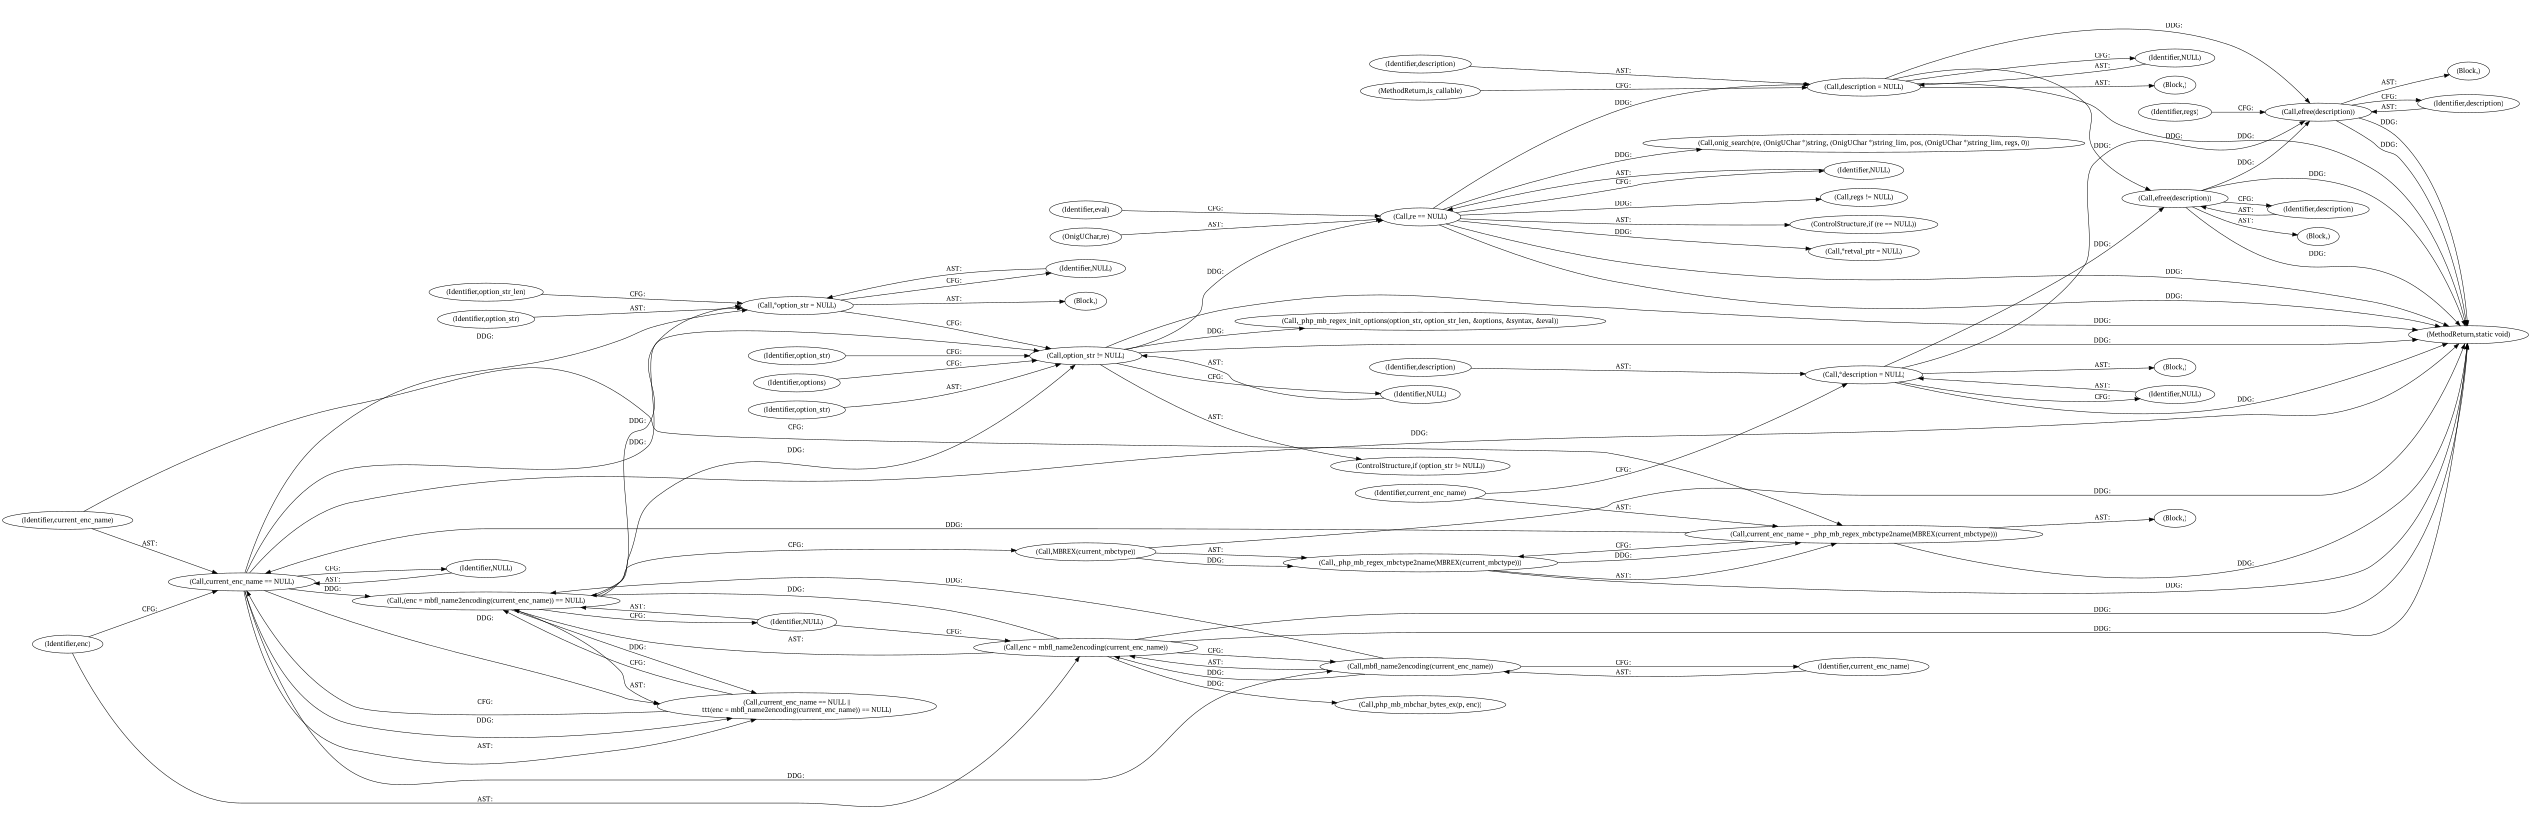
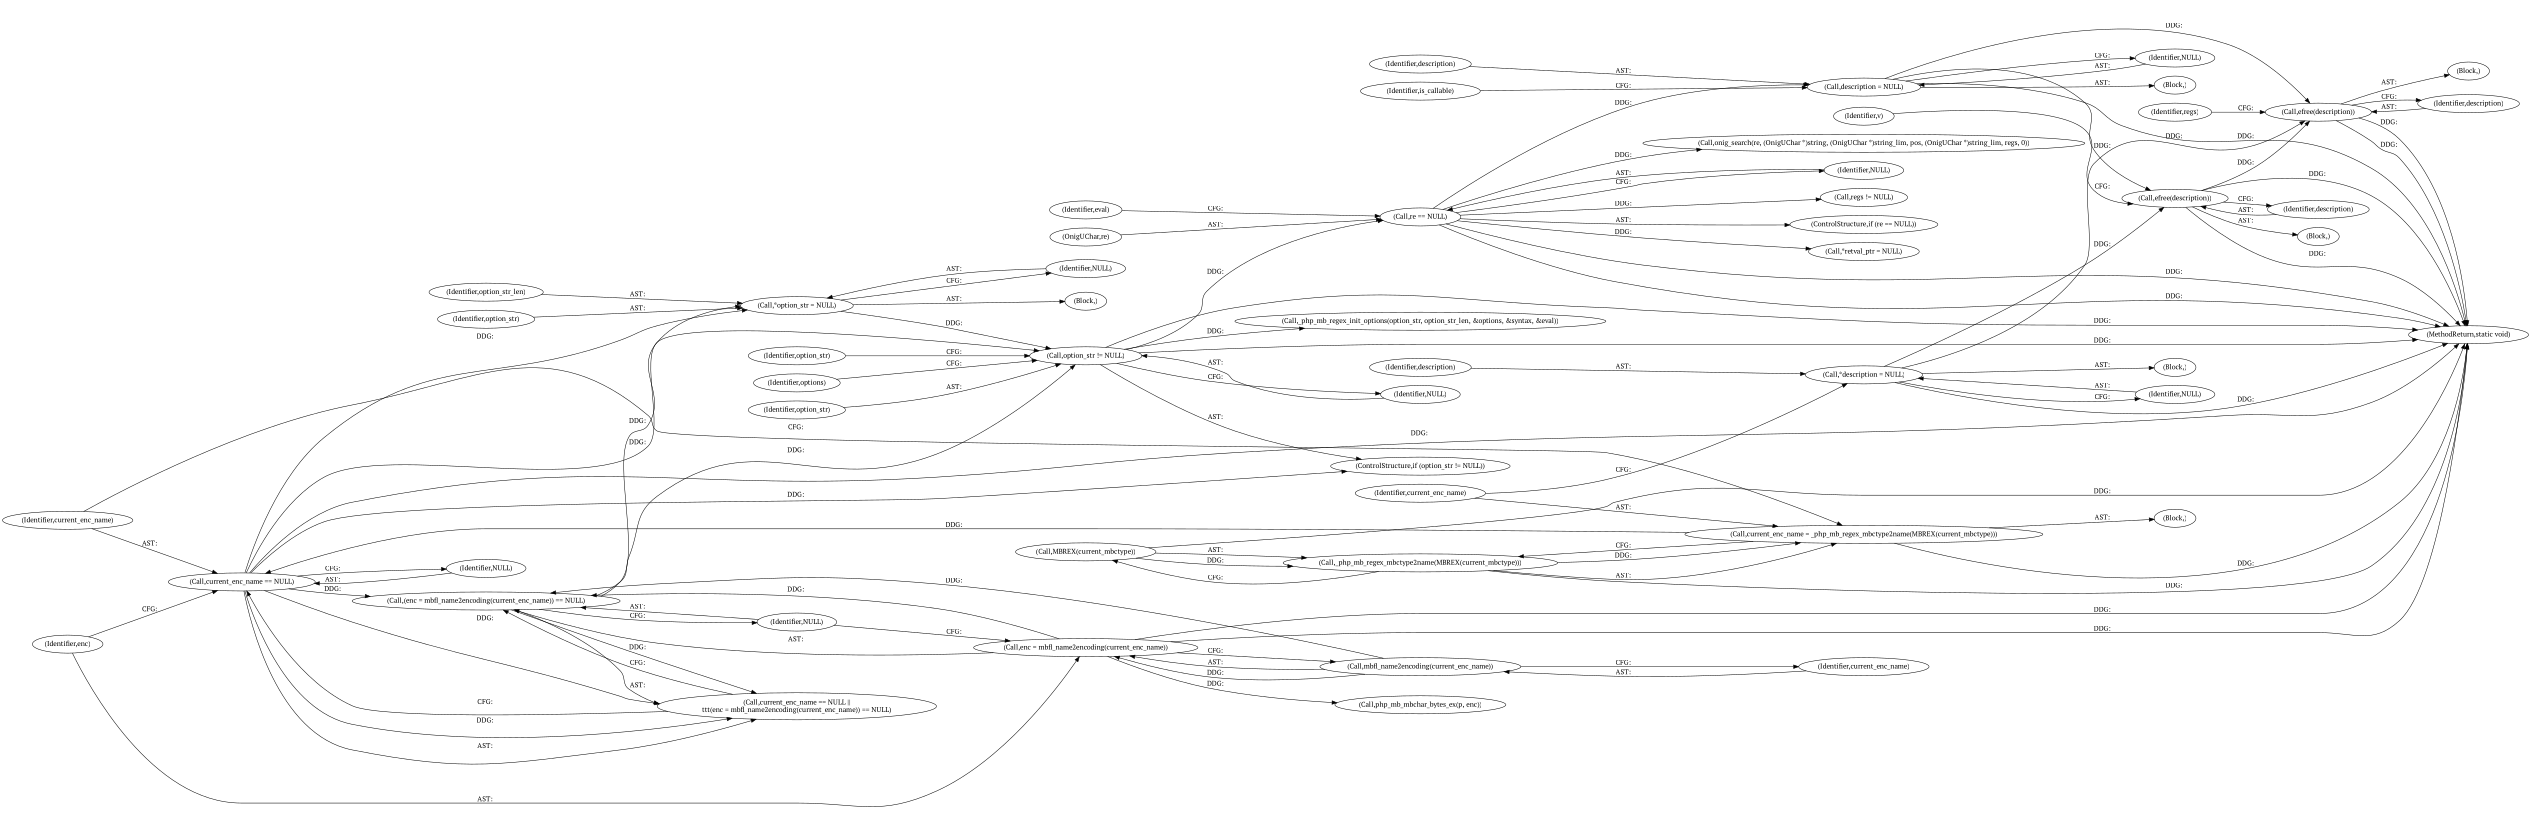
node "(MethodReturn,is_callable)": label "(MethodReturn,is_callable)" -> "(Identifier,is_callable)"
node "(Identifier,v)": added
edge "(Identifier,option_str_len)" -> "(Call,*option_str = NULL)": label "CFG: " -> "AST: "
edge "(Call,*option_str = NULL)" -> "(Call,option_str != NULL)": label "CFG: " -> "DDG: "
edge "(Call,(enc = mbfl_name2encoding(current_enc_name)) == NULL)" -> "(Call,MBREX(current_mbctype))": now "(Call,_php_mb_regex_mbctype2name(MBREX(current_mbctype)))" -> "(Call,MBREX(current_mbctype))"
edge "(Call,current_enc_name == NULL)" -> "(Call,mbfl_name2encoding(current_enc_name))": now "(Call,current_enc_name == NULL)" -> "(ControlStructure,if (option_str != NULL))"
